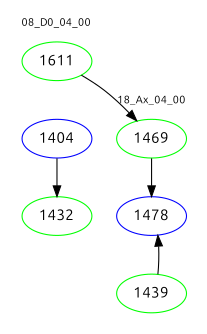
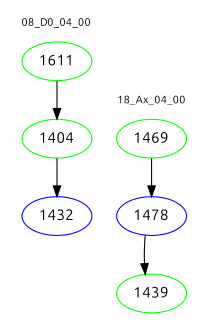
edge "1611" -> "1469": now "1611" -> "1404"
node "1404": color blue -> green
node "1432": color green -> blue
edge "1439" -> "1478": reversed
